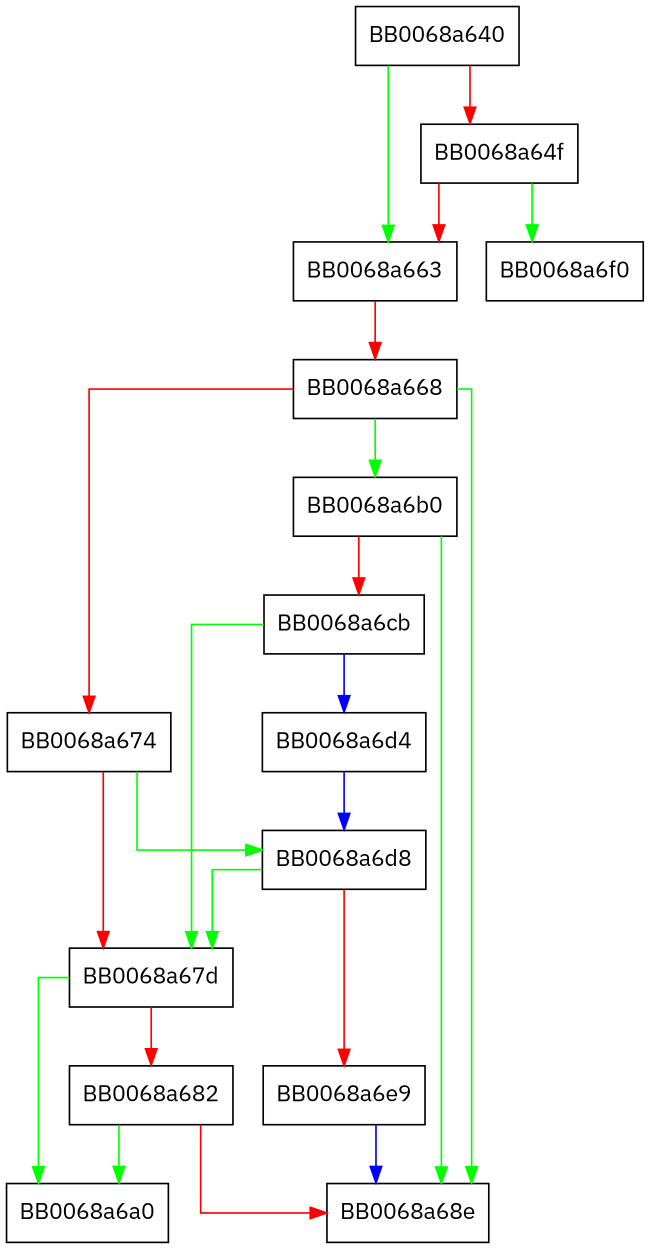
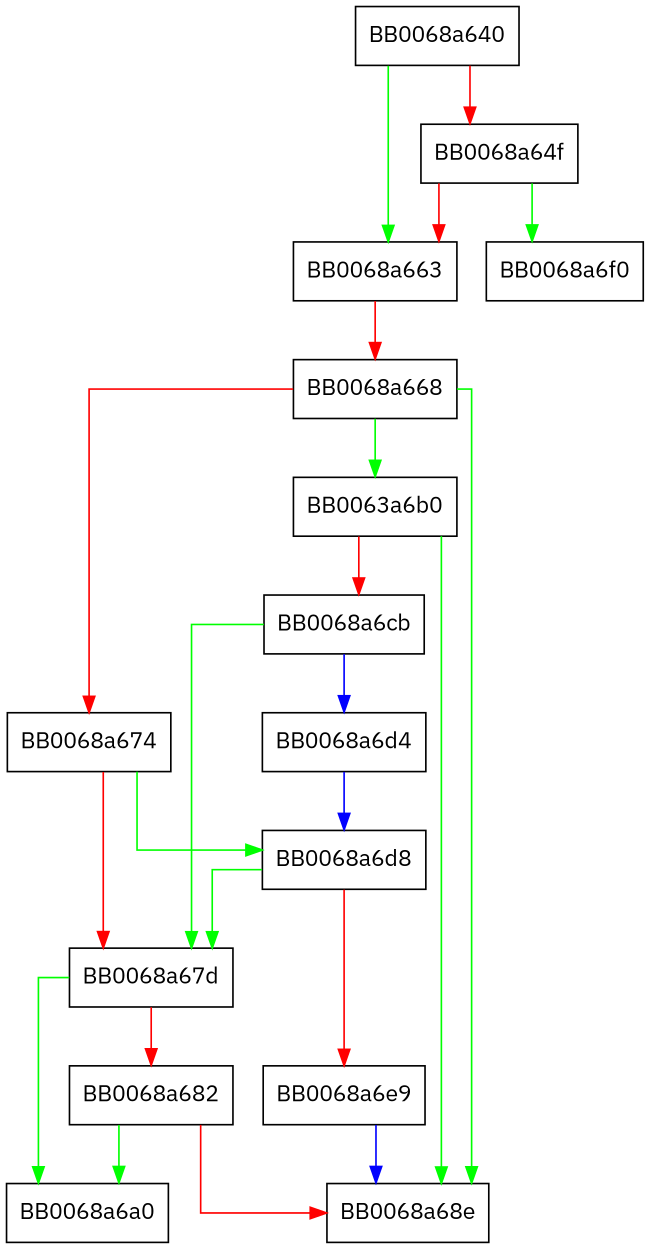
node "BB0068a6b0": label "BB0068a6b0" -> "BB0063a6b0"
